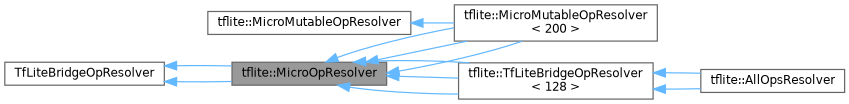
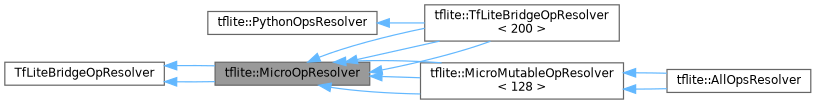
node "tflite::MicroMutableOpResolver": label "tflite::MicroMutableOpResolver" -> "tflite::PythonOpsResolver"
node "tflite::MicroMutableOpResolver < 200 >": label "tflite::MicroMutableOpResolver < 200 >" -> "tflite::TfLiteBridgeOpResolver < 200 >"
node "tflite::TfLiteBridgeOpResolver < 128 >": label "tflite::TfLiteBridgeOpResolver < 128 >" -> "tflite::MicroMutableOpResolver < 128 >"
